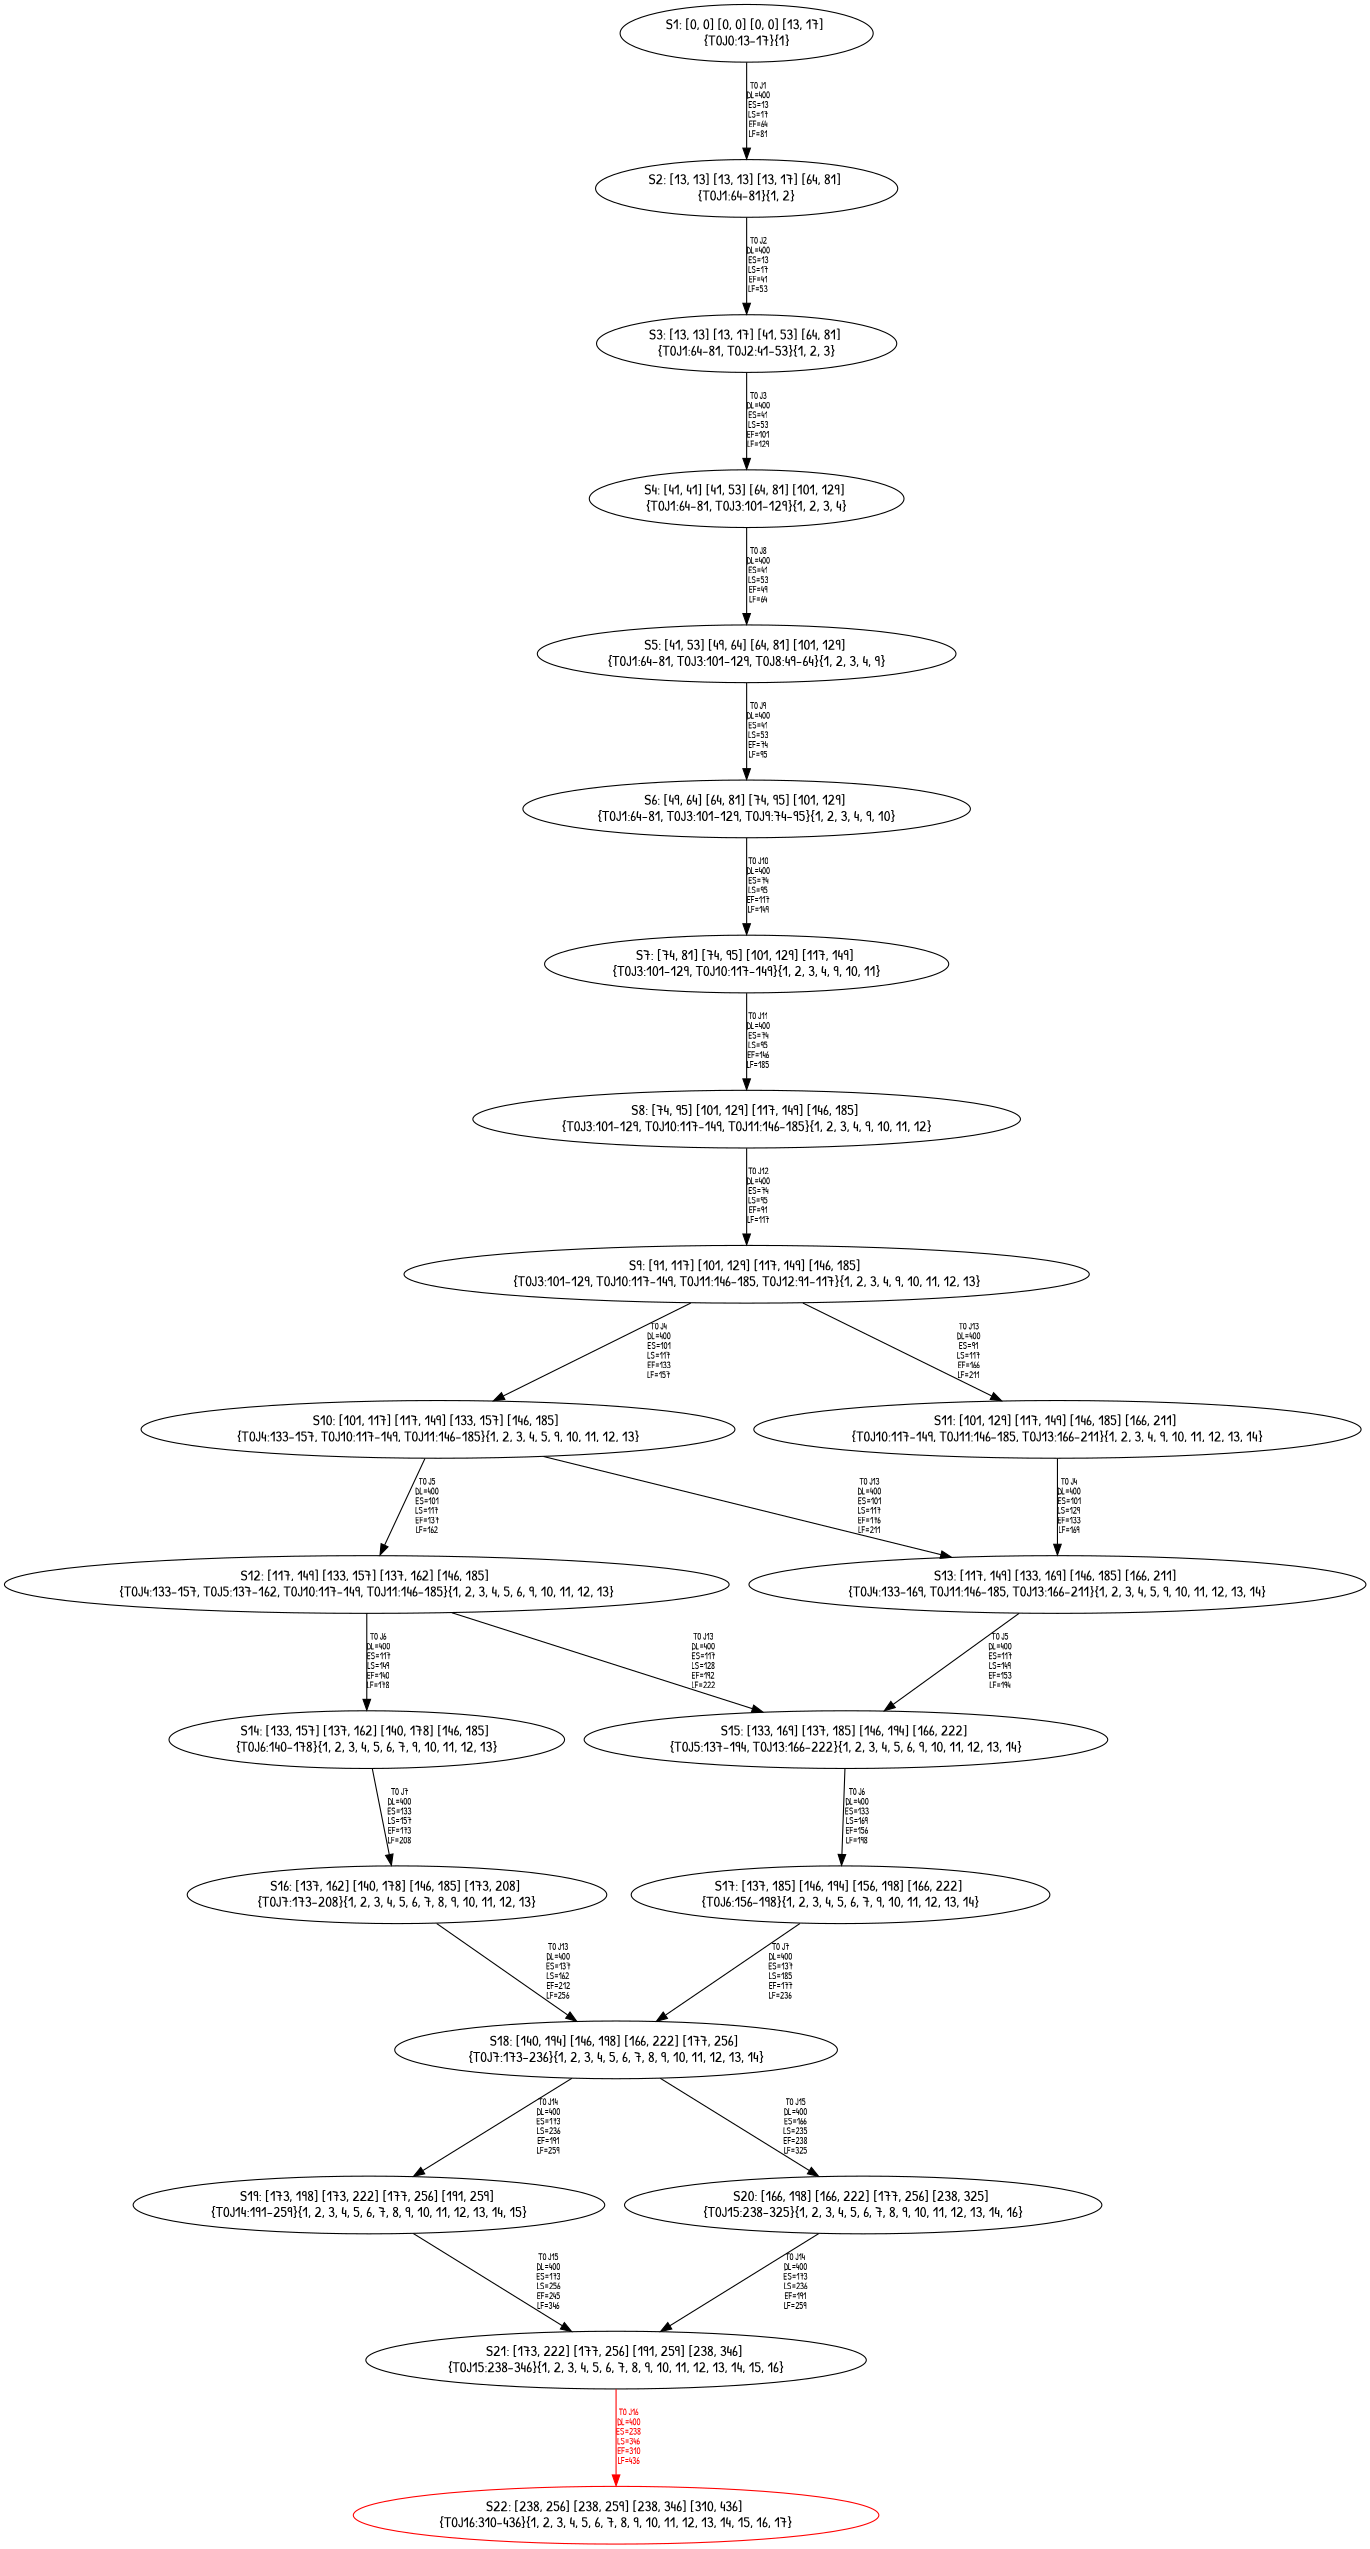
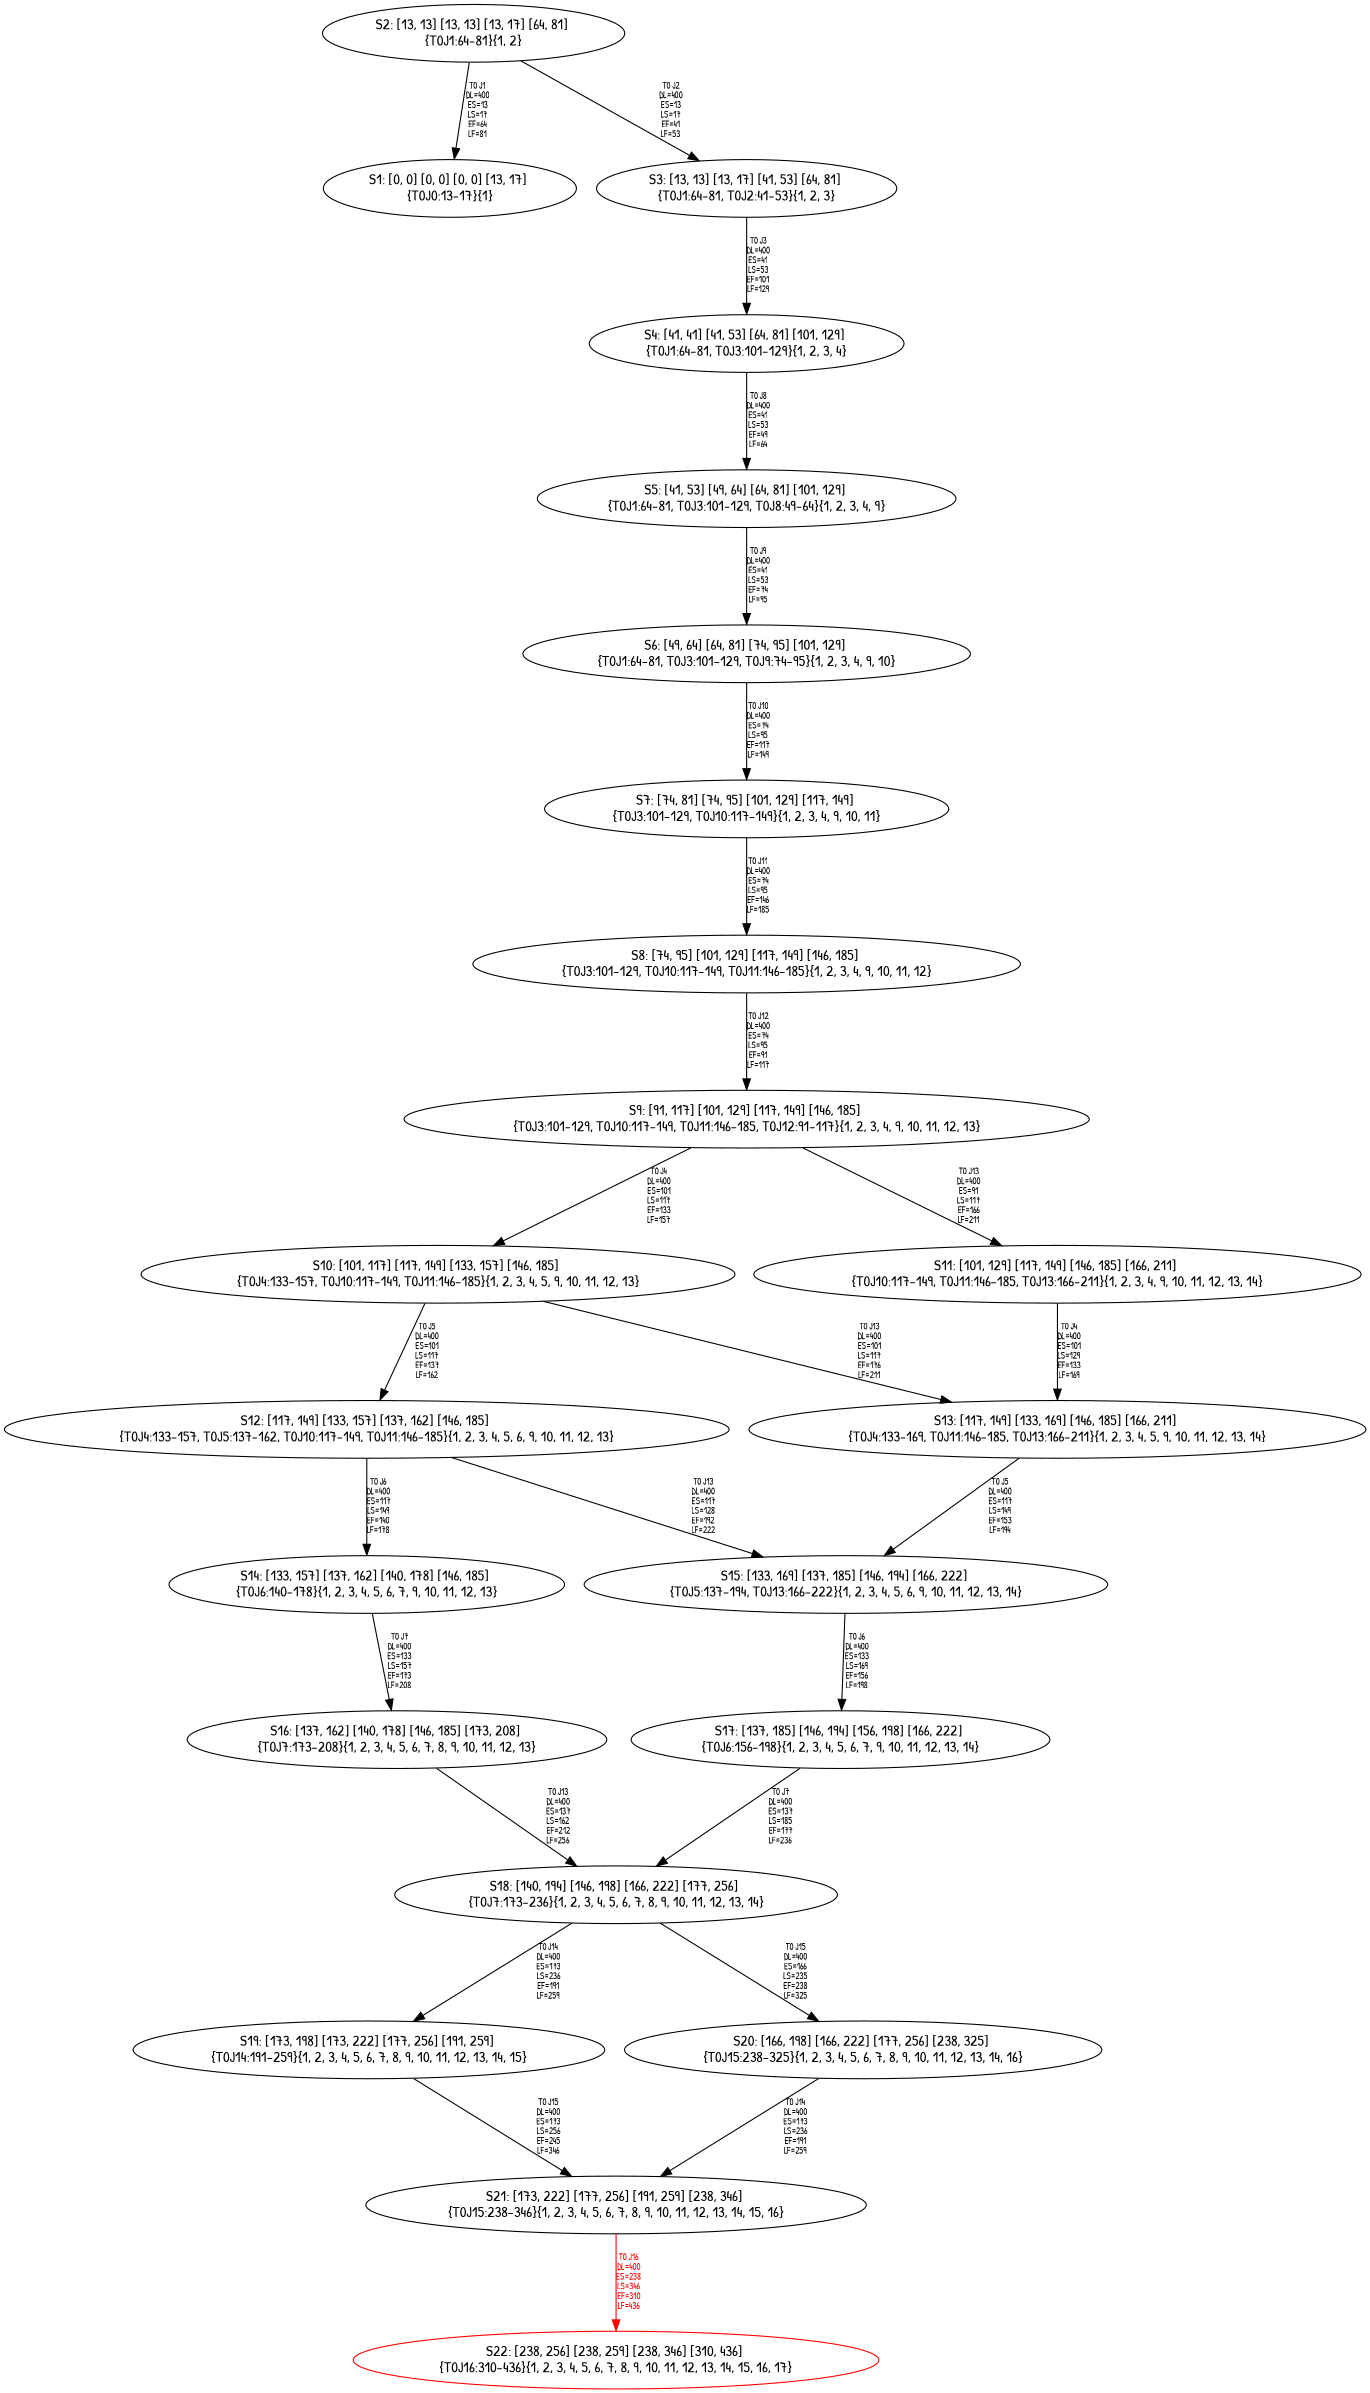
edge "S1: [0, 0] [0, 0] [0, 0] [13, 17] {T0J0:13-17}{1}" -> "S2: [13, 13] [13, 13] [13, 17] [64, 81] {T0J1:64-81}{1, 2}": reversed
